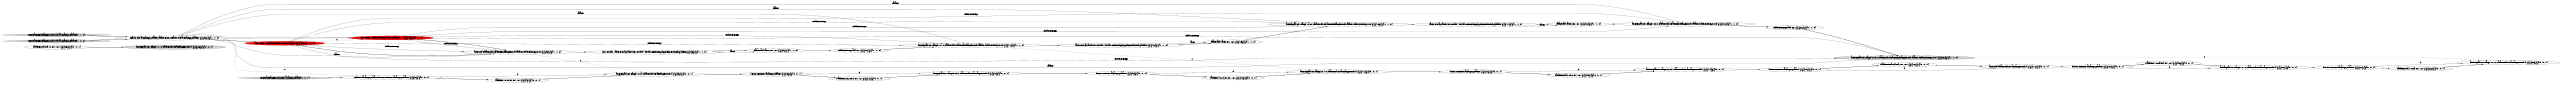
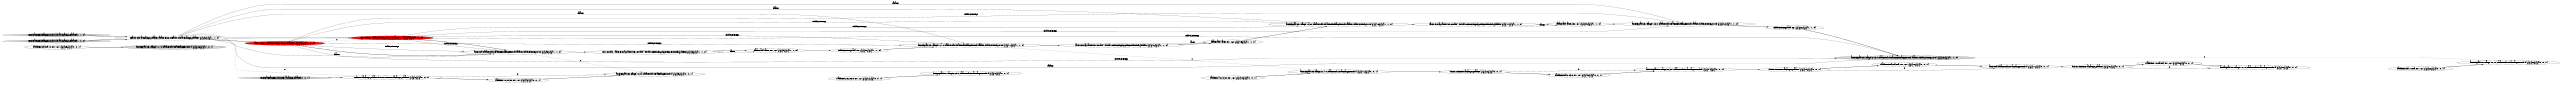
node "d = new TestIntervalCategoryDataset()@@@21@@@['0', '0', '1']": removed
node "d = new TestIntervalCategoryDataset()@@@9@@@['0', '0', '1']": removed
node "d = new TestIntervalCategoryDataset()@@@6@@@['0', '0', '1']": removed
